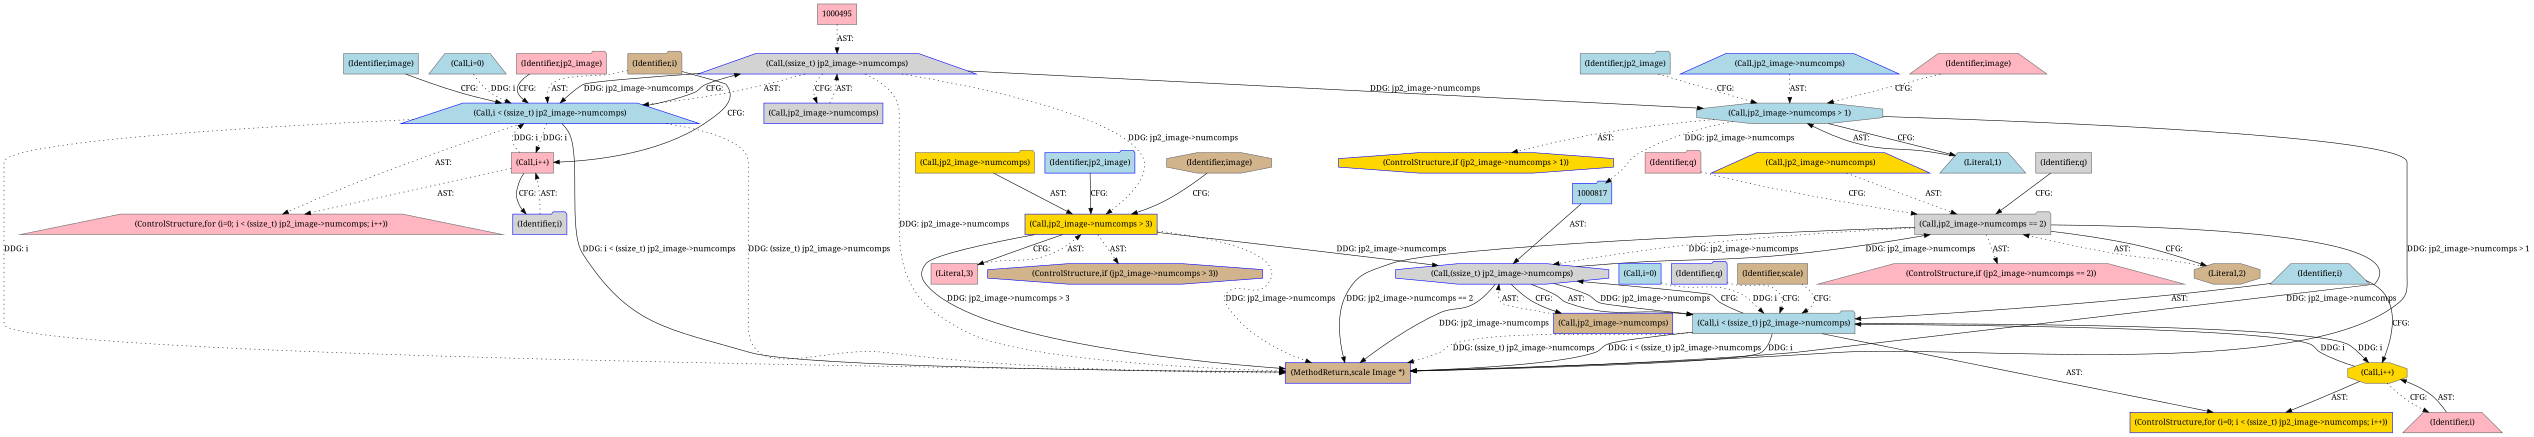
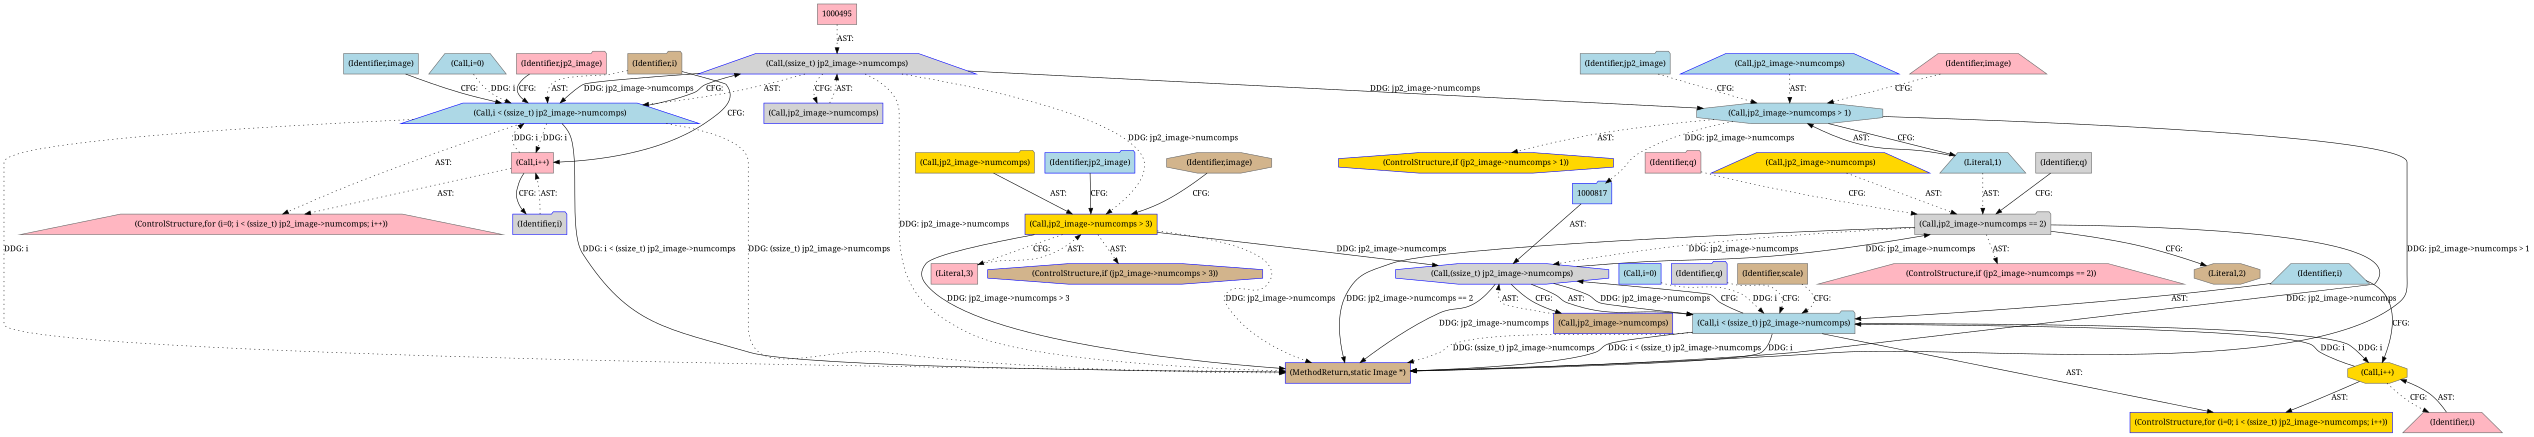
edge "(Call,jp2_image->numcomps > 3)" -> "(Literal,3)": style solid -> dotted
edge "(Literal,2)" -> "(Call,jp2_image->numcomps == 2)": now "(Literal,1)" -> "(Call,jp2_image->numcomps == 2)"
node "(MethodReturn,scale Image *)": label "(MethodReturn,scale Image *)" -> "(MethodReturn,static Image *)"
